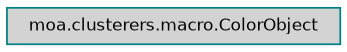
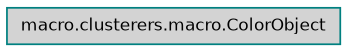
node "moa.clusterers.macro.ColorObject": label "moa.clusterers.macro.ColorObject" -> "macro.clusterers.macro.ColorObject"
